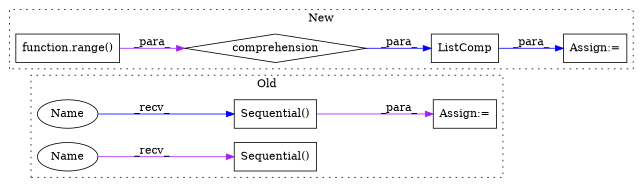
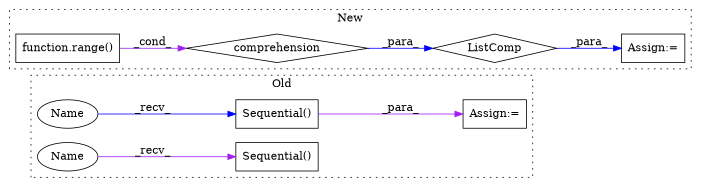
edge "function.range()" -> "comprehension": label "_para_" -> "_cond_"
node "ListComp": shape box -> diamond
